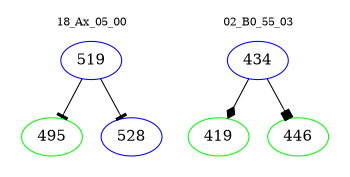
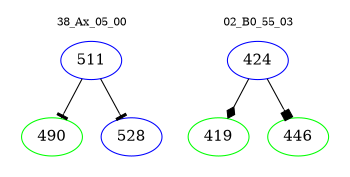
cluster "18_Ax_05_00": label "18_Ax_05_00" -> "38_Ax_05_00"
node "519": label "519" -> "511"
node "434": label "434" -> "424"
node "495": label "495" -> "490"
